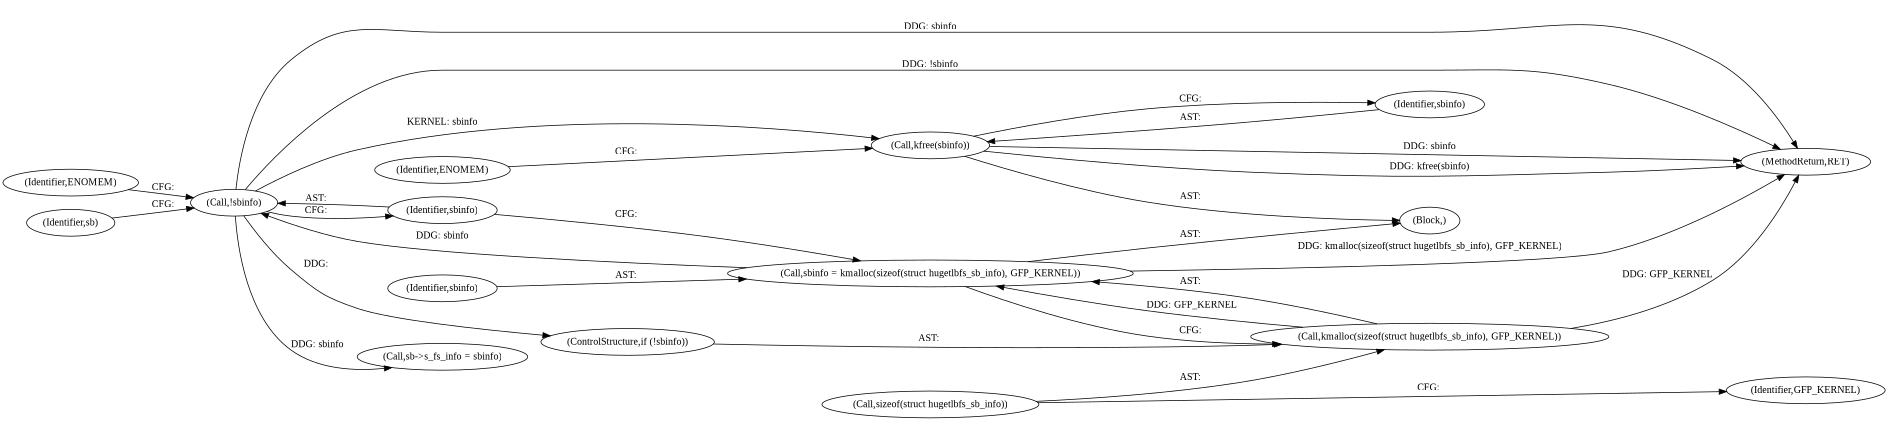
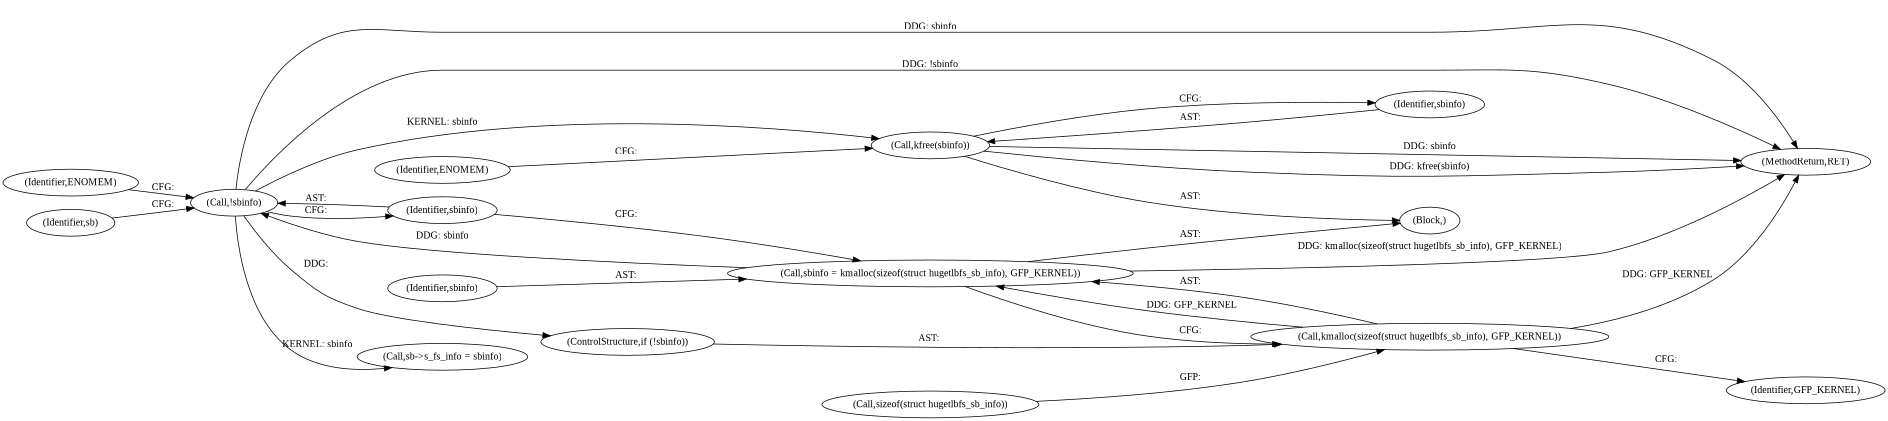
edge "(Call,!sbinfo)" -> "(Call,sb->s_fs_info = sbinfo)": label "DDG: sbinfo" -> "KERNEL: sbinfo"
edge "(Call,sizeof(struct hugetlbfs_sb_info))" -> "(Call,kmalloc(sizeof(struct hugetlbfs_sb_info), GFP_KERNEL))": label "AST: " -> "GFP: "
edge "(Call,sizeof(struct hugetlbfs_sb_info))" -> "(Identifier,GFP_KERNEL)": now "(Call,kmalloc(sizeof(struct hugetlbfs_sb_info), GFP_KERNEL))" -> "(Identifier,GFP_KERNEL)"
